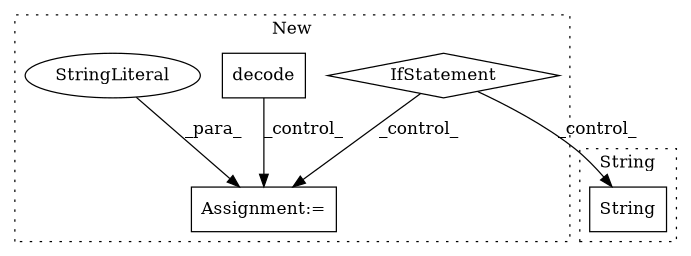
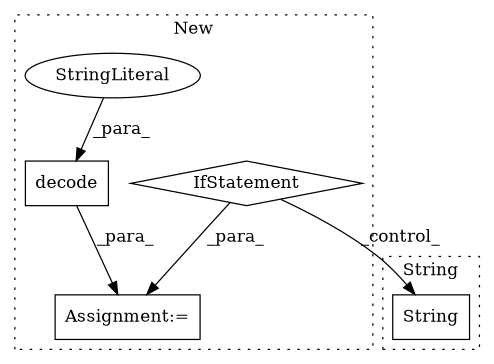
edge "decode" -> "Assignment:=": label "_control_" -> "_para_"
edge "IfStatement" -> "Assignment:=": label "_control_" -> "_para_"
edge "StringLiteral" -> "Assignment:=": now "StringLiteral" -> "decode"
